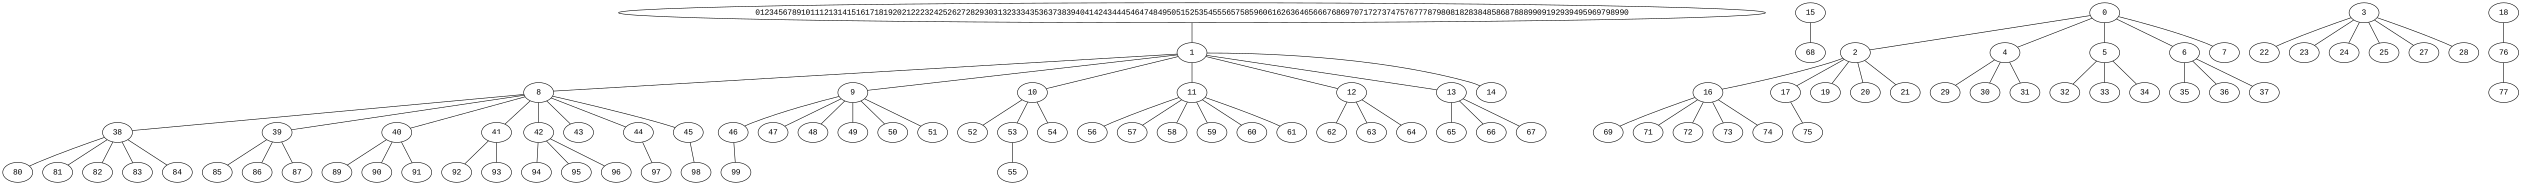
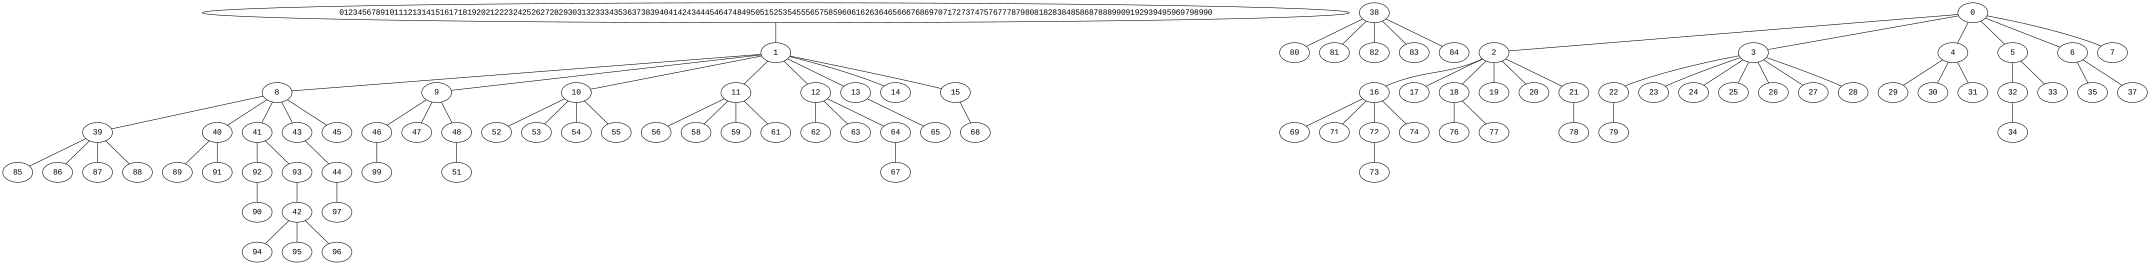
edge "0" -- "3": added
edge "1" -- "15": added
edge "2" -- "18": added
edge "5" -- "34": now "32" -- "34"
edge "76" -- "77": now "18" -- "77"
node "26": added
node "36": removed
edge "8" -- "38": removed
edge "8" -- "44": now "43" -- "44"
edge "9" -- "51": now "48" -- "51"
edge "13" -- "67": now "64" -- "67"
edge "8" -- "42": now "93" -- "42"
edge "16" -- "73": now "72" -- "73"
node "49": removed
node "50": removed
node "57": removed
node "60": removed
node "66": removed
node "78": added
node "79": added
node "75": removed
edge "40" -- "90": now "92" -- "90"
edge "53" -- "55": now "10" -- "55"
node "88": added
node "98": removed
